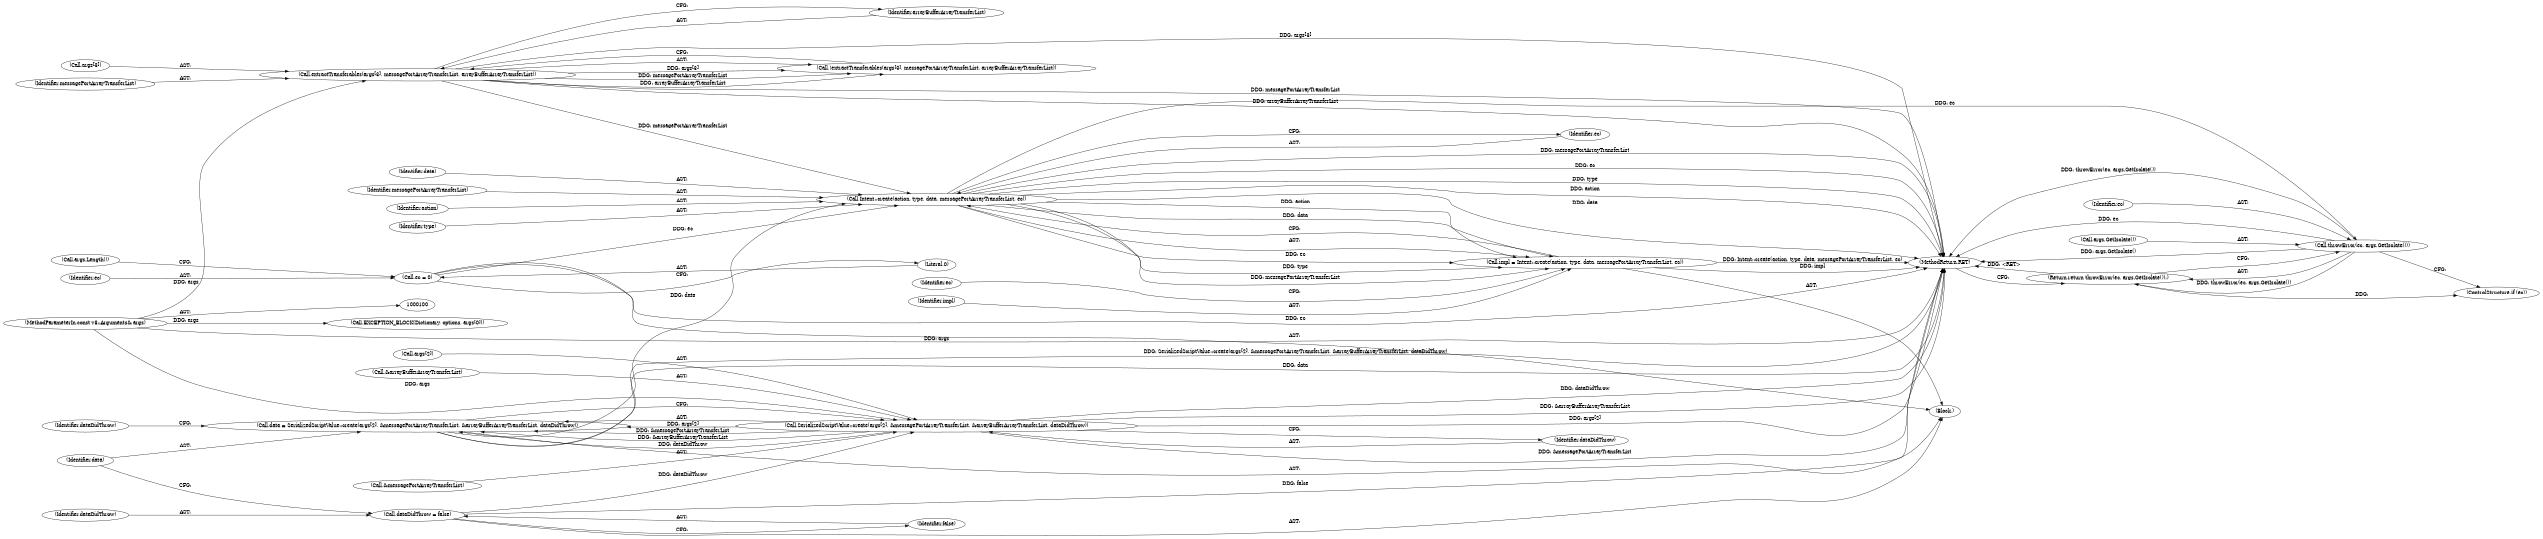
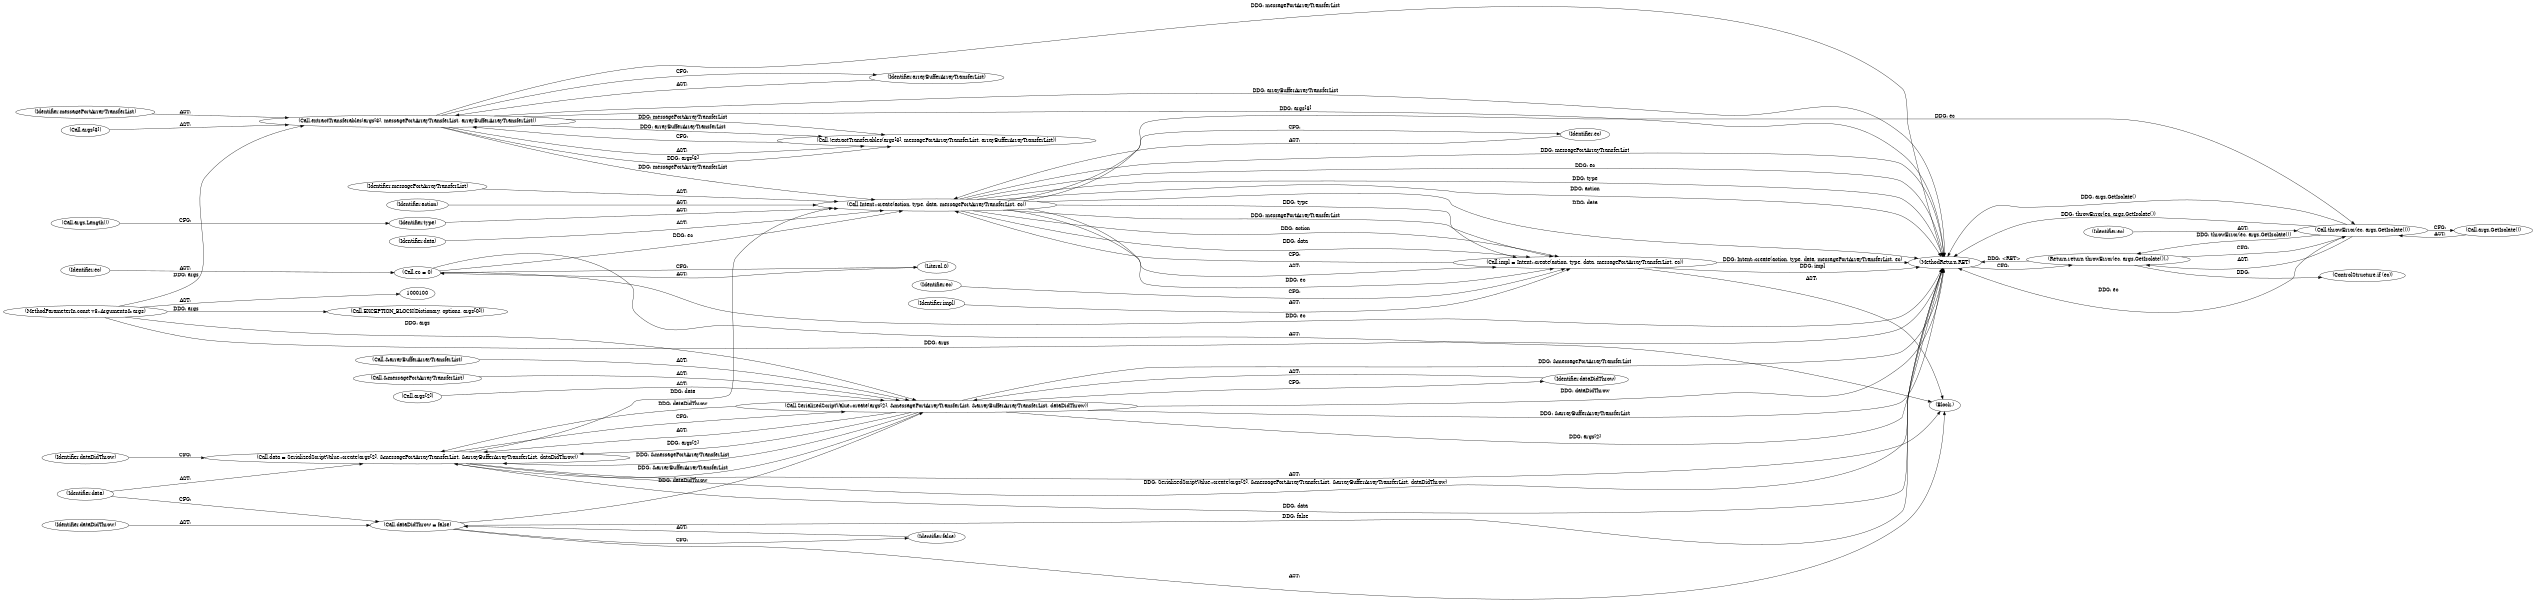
edge "(Call,args.Length())" -> "(Call,ec = 0)": now "(Call,args.Length())" -> "(Identifier,type)"
edge "(Call,throwError(ec, args.GetIsolate()))" -> "(ControlStructure,if (ec))": now "(Call,throwError(ec, args.GetIsolate()))" -> "(Call,args.GetIsolate())"
